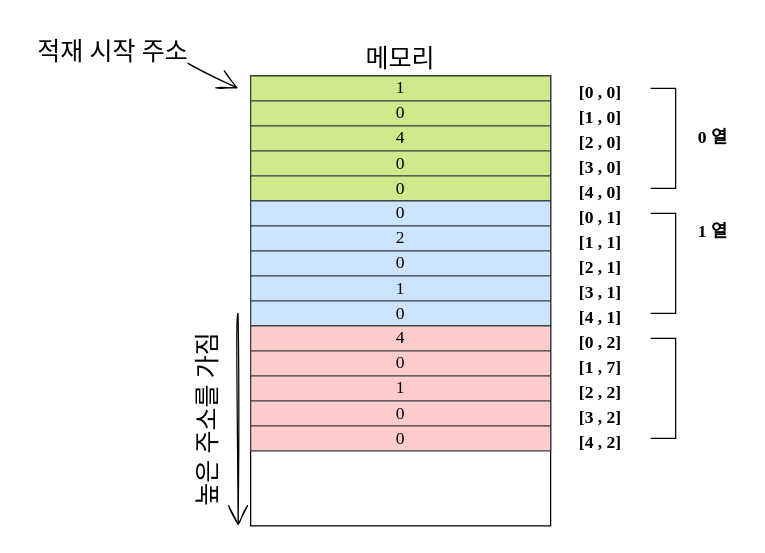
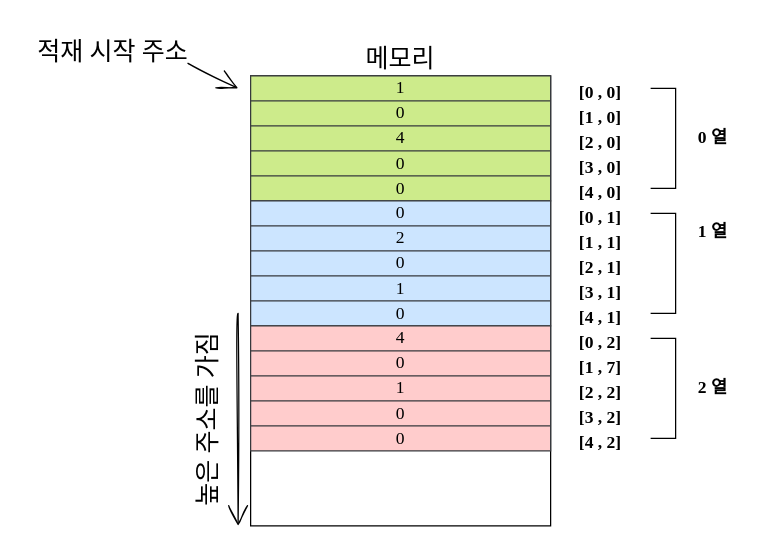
node "2 열": added
